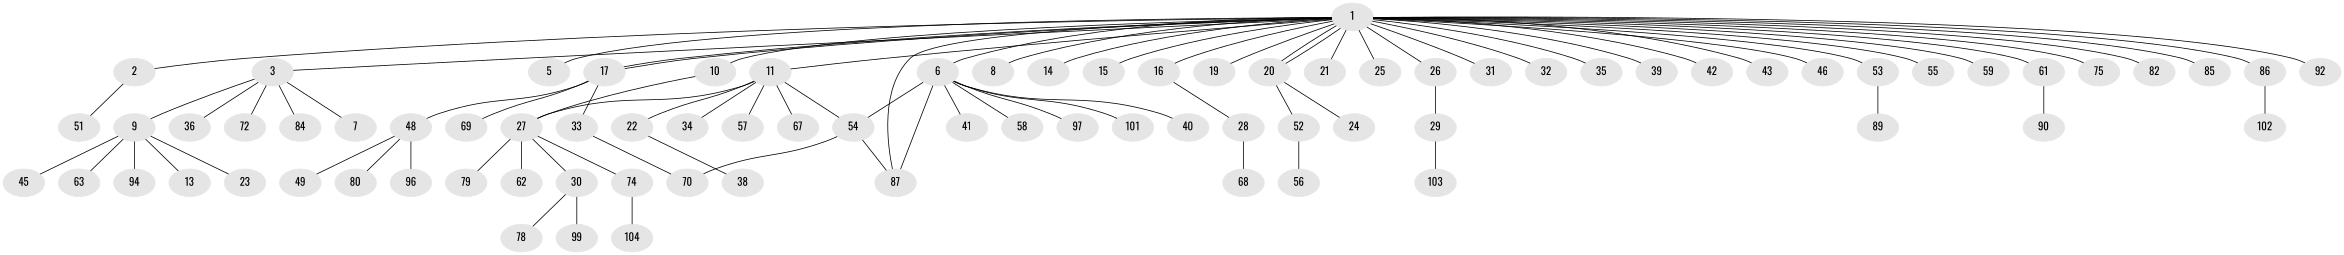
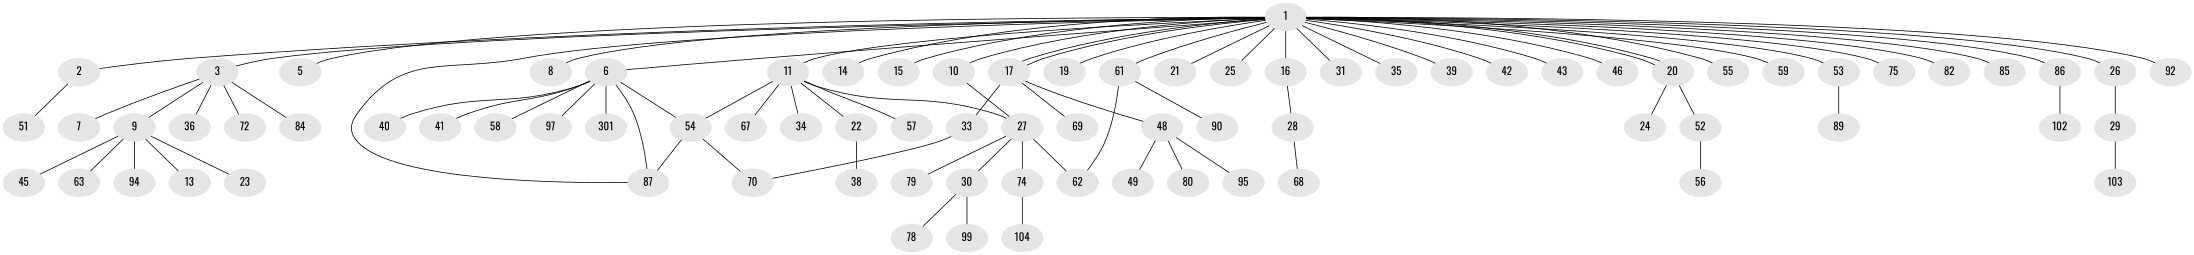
node "32": removed
node "101": label "101" -> "301"
edge "61" -- "62": added
node "96": label "96" -> "95"
